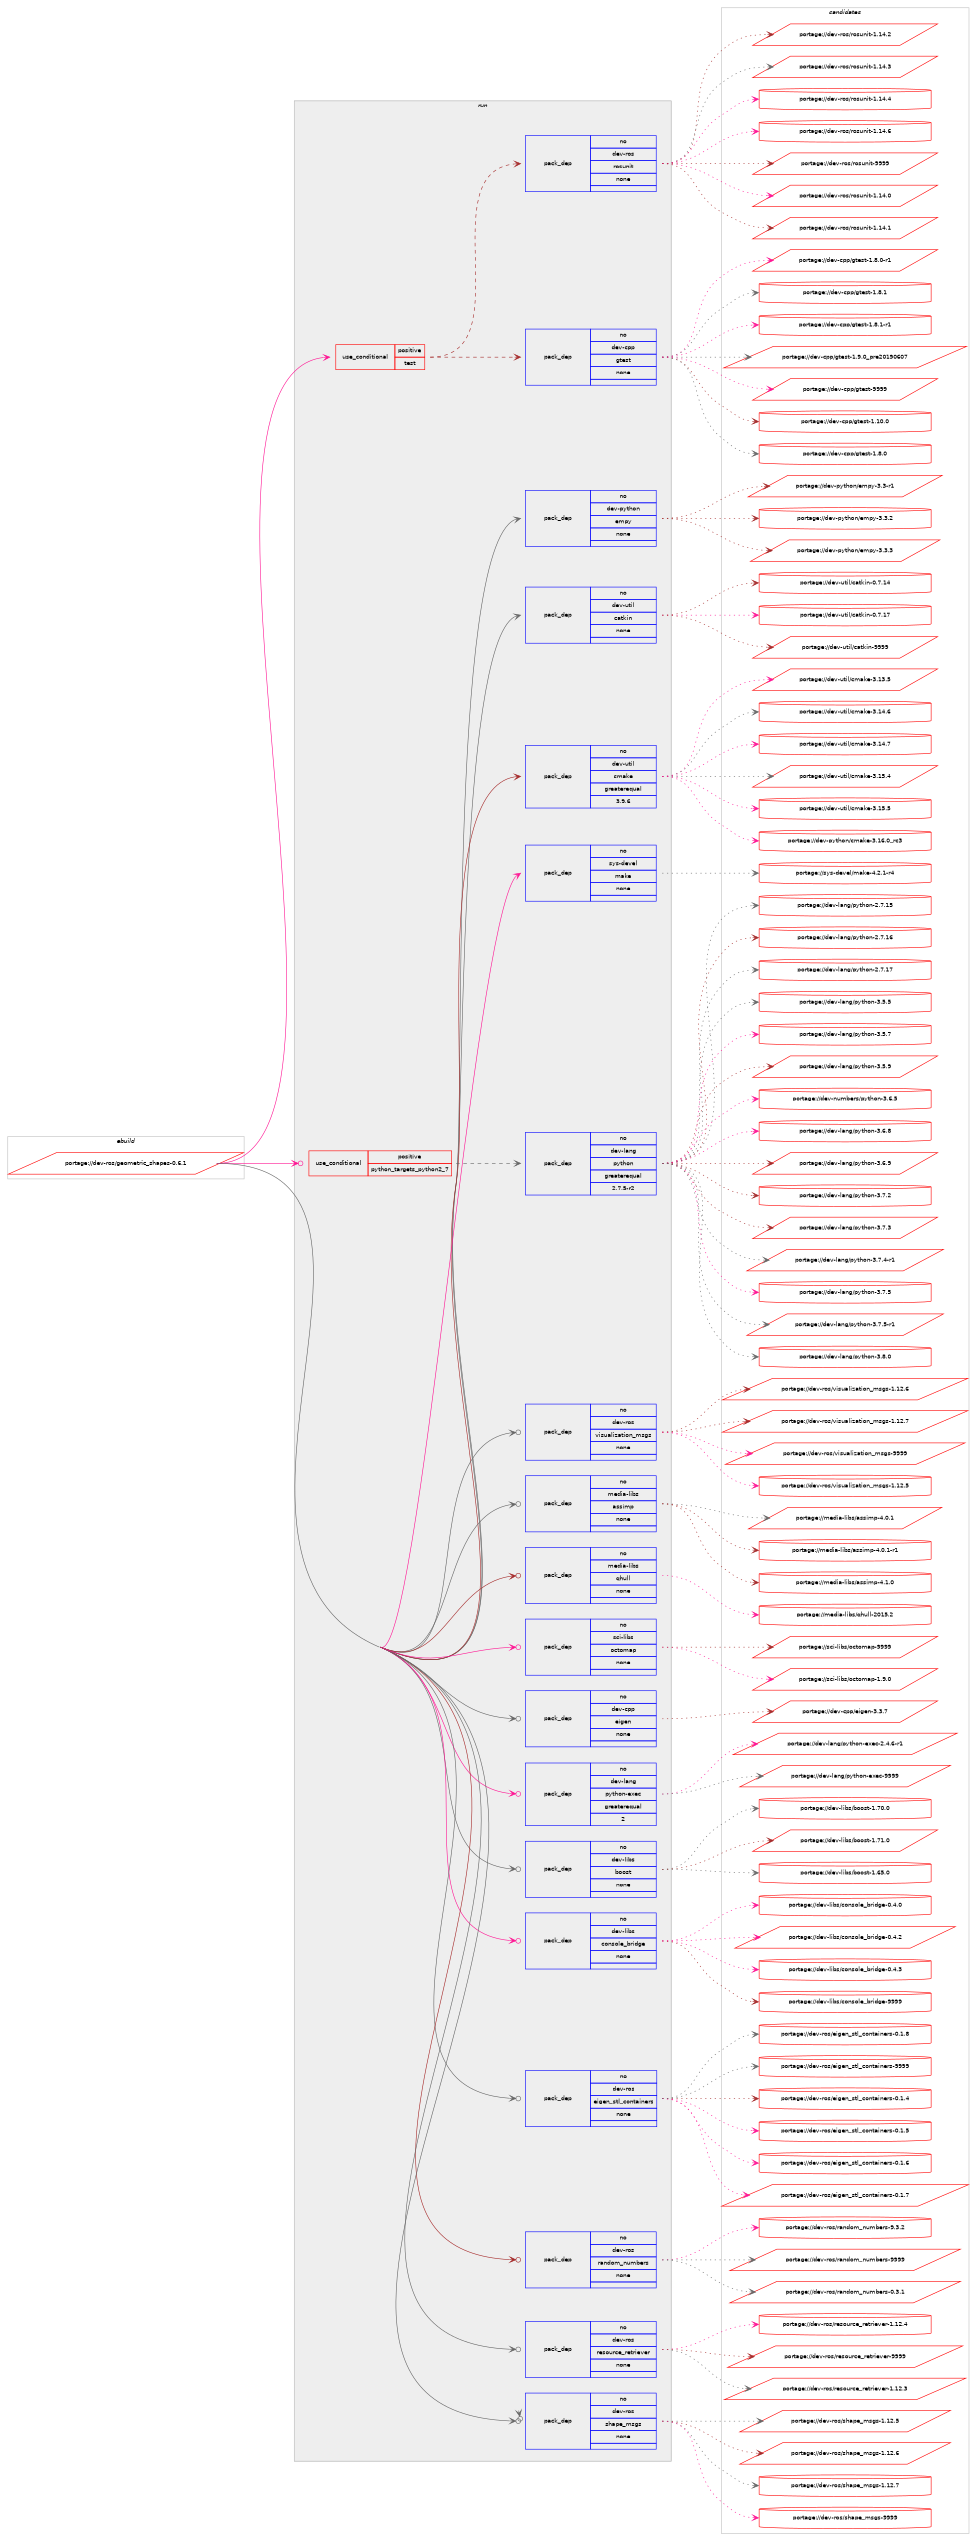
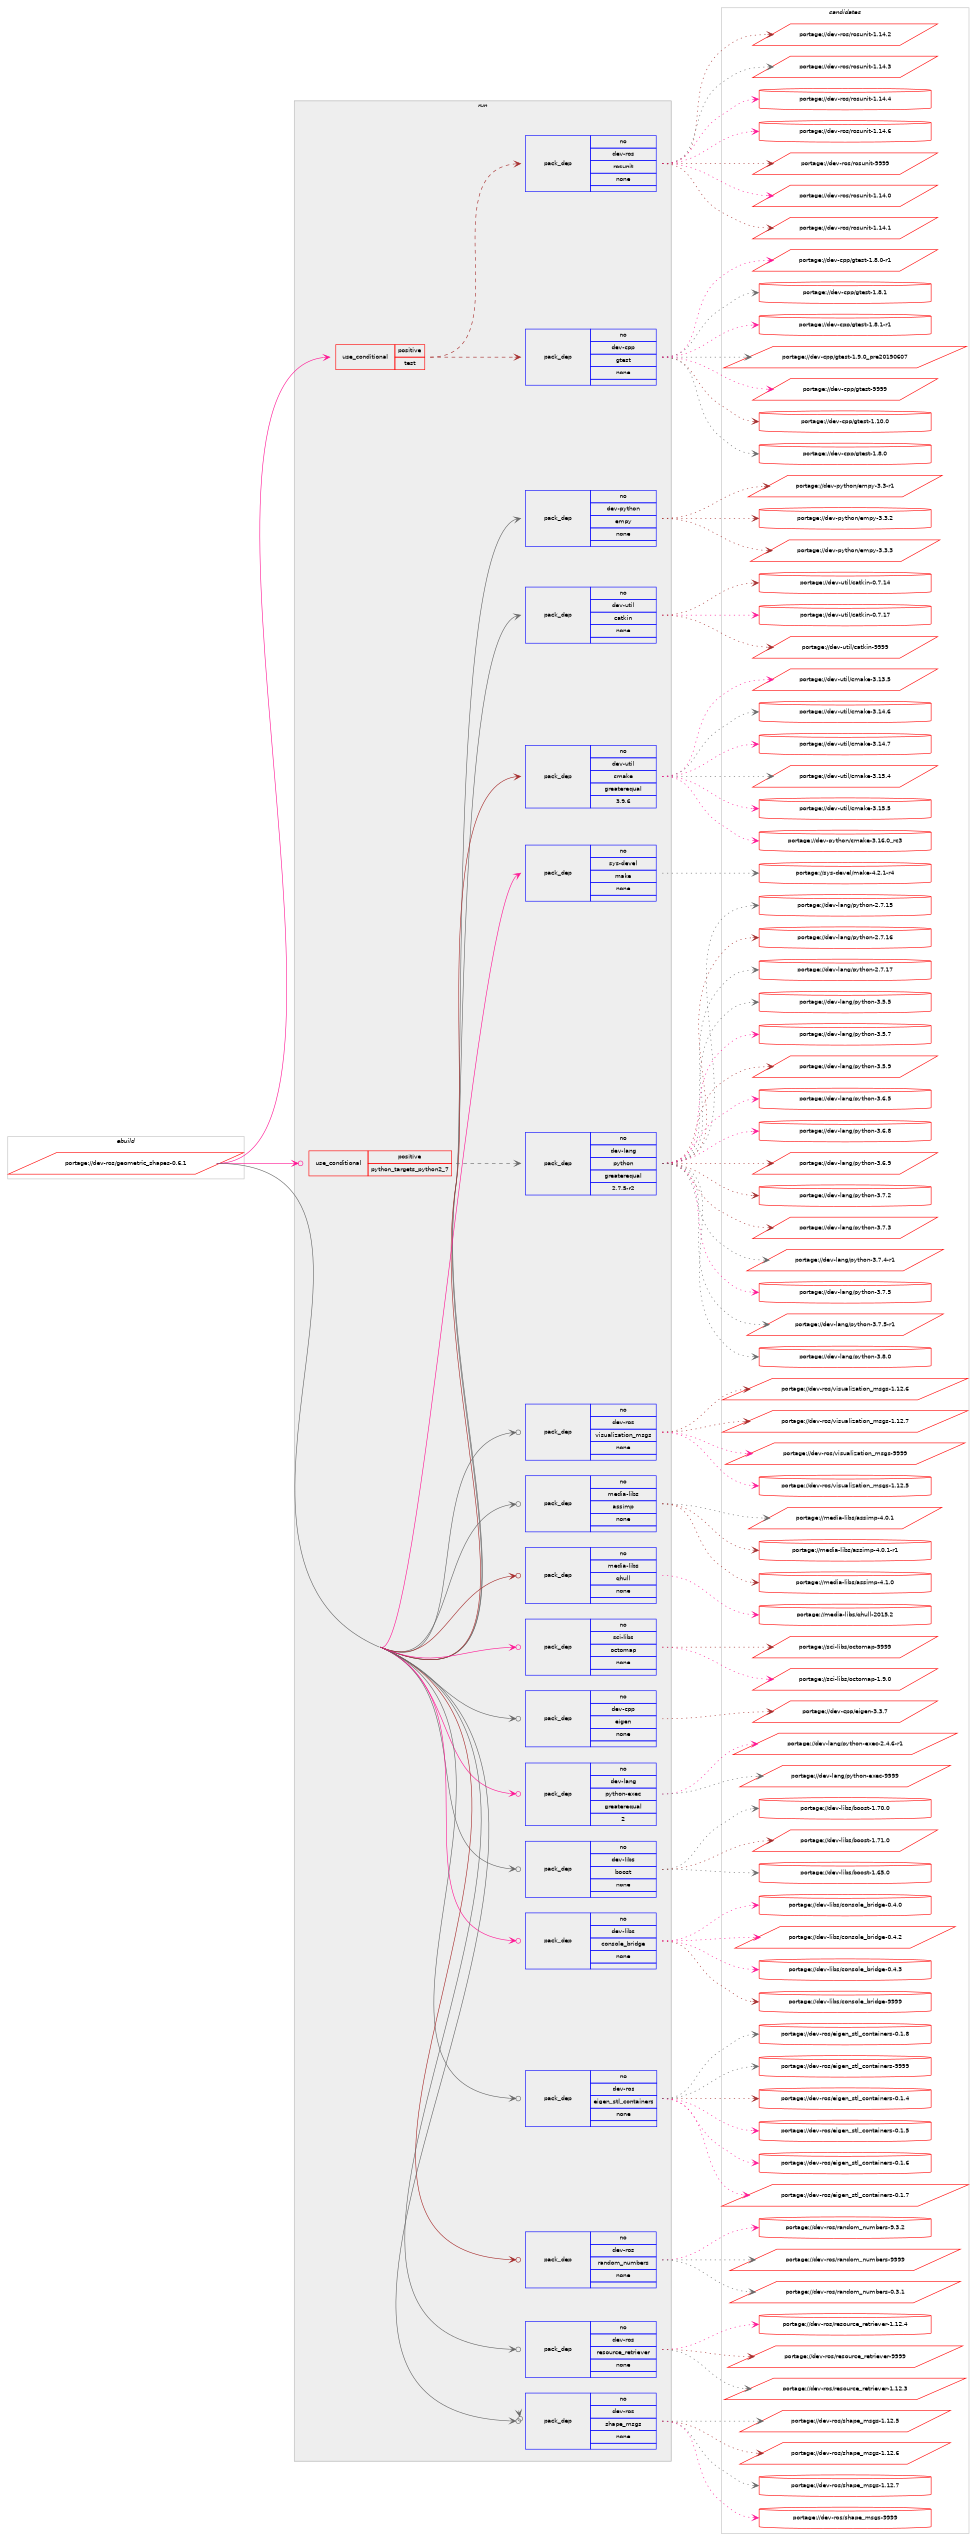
node "portage://dev-numbers/python-3.6.5": label "portage://dev-numbers/python-3.6.5" -> "portage://dev-lang/python-3.6.5"
